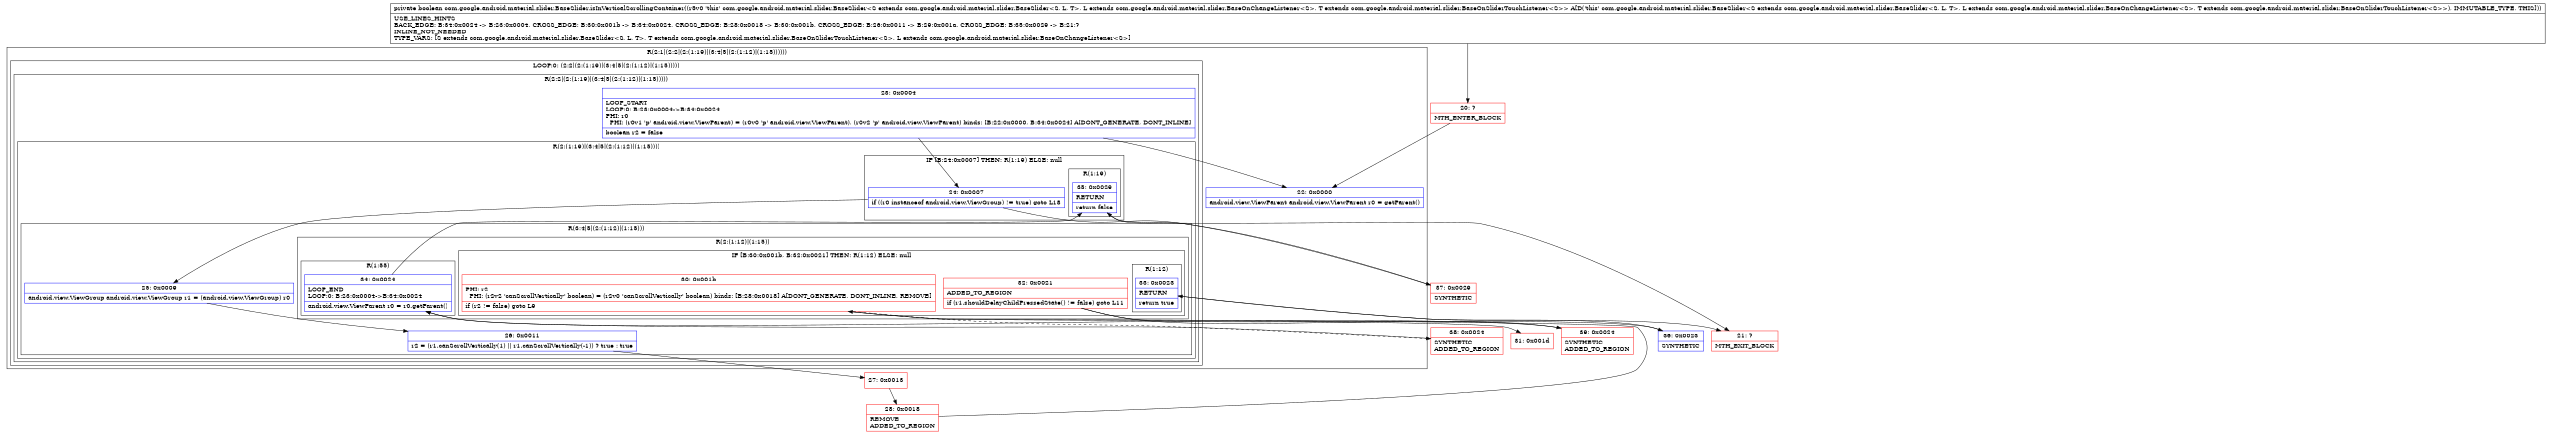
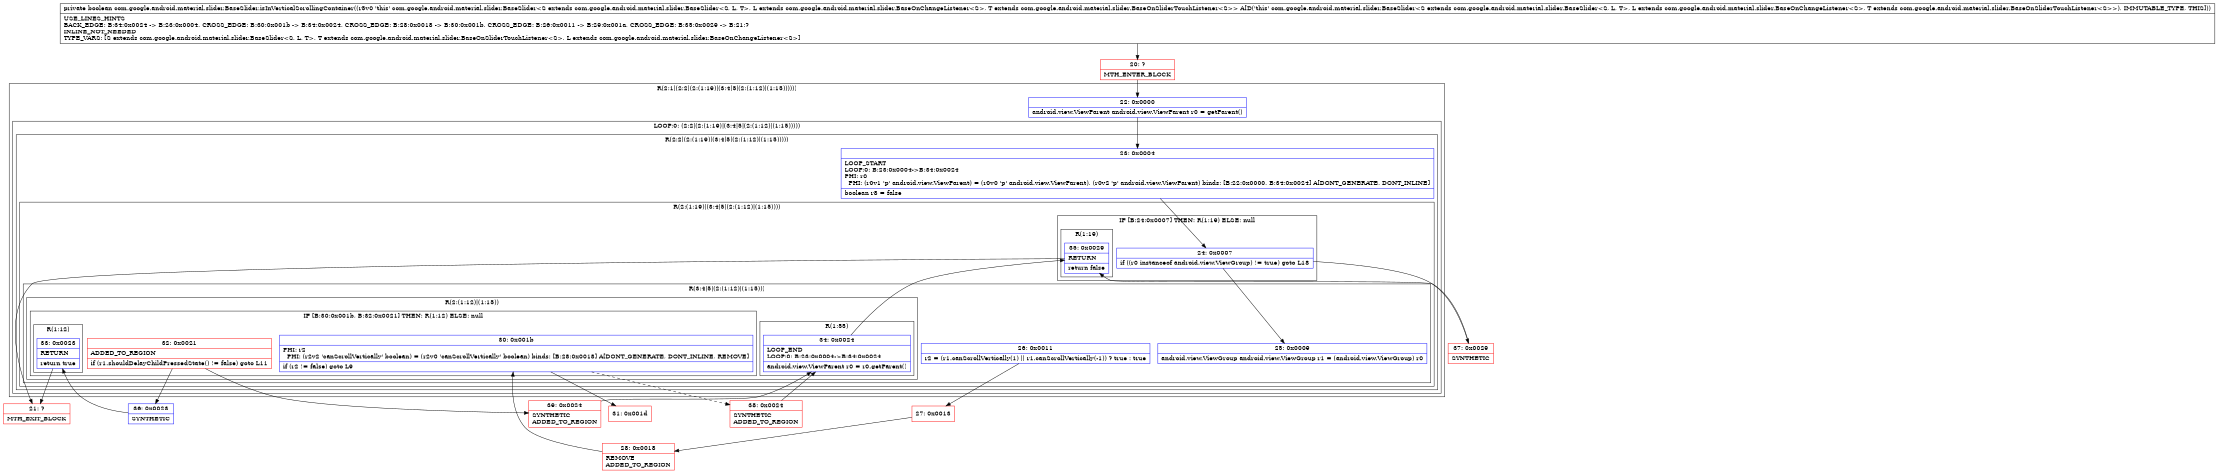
node "23: 0x0004": text "boolean r2 = false" -> "boolean r8 = false"
edge "23: 0x0004" -> "22: 0x0000": reversed
node "30: 0x001b": color red -> blue
edge "25: 0x0009" -> "26: 0x0011": removed
